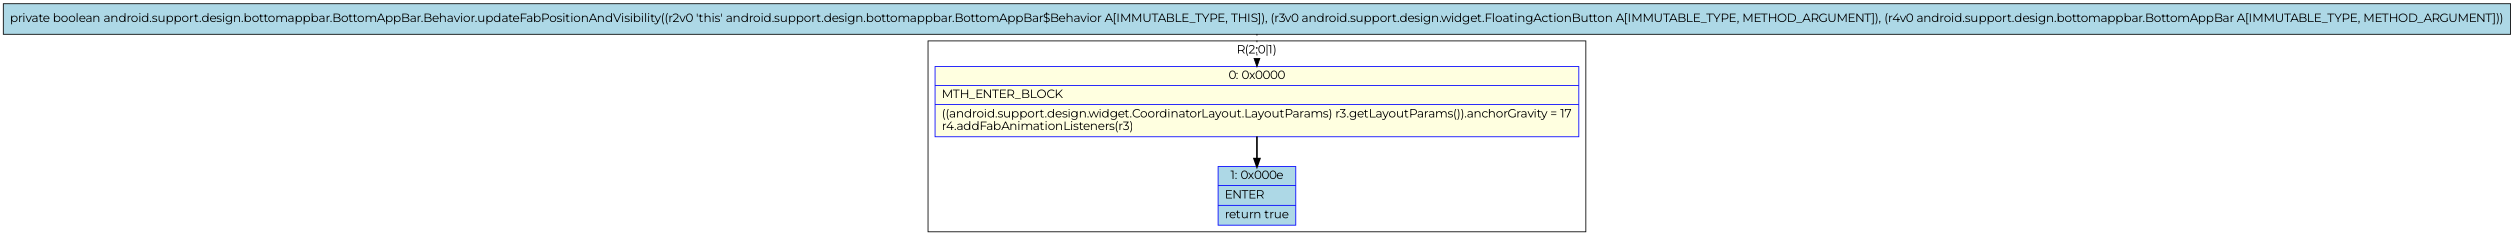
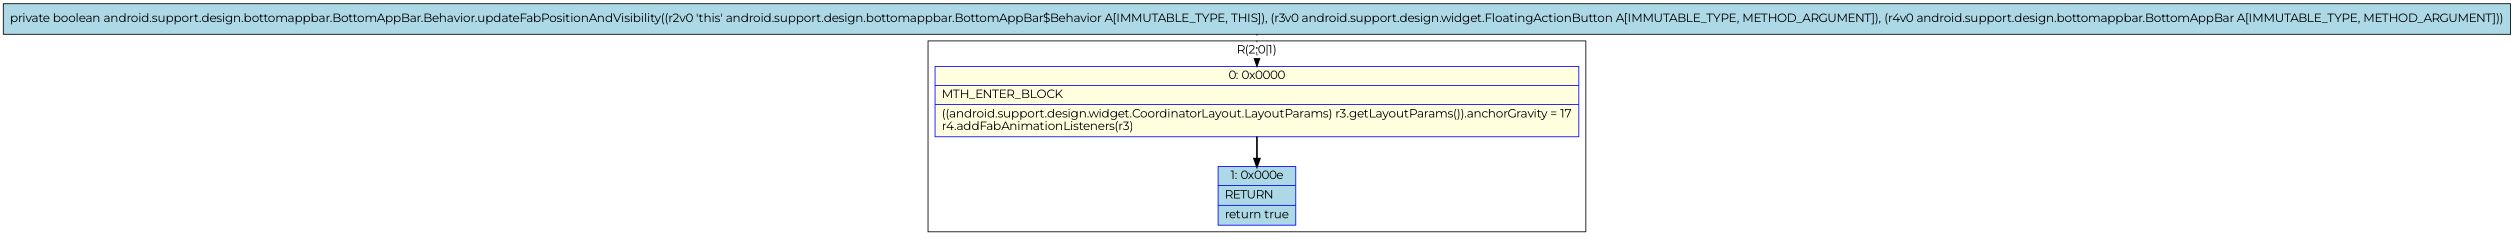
node "1: 0x000e": text "ENTER" -> "RETURN"
